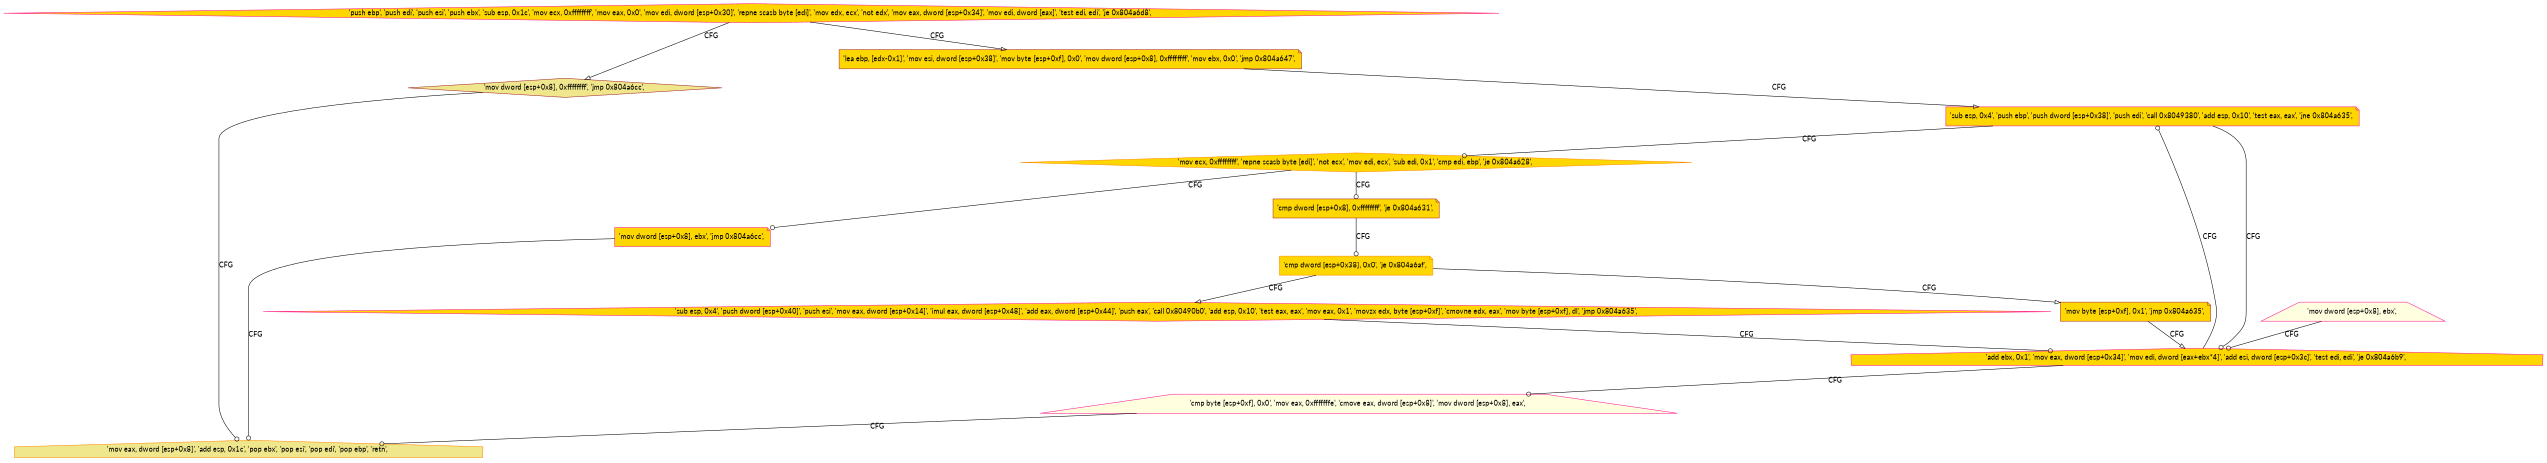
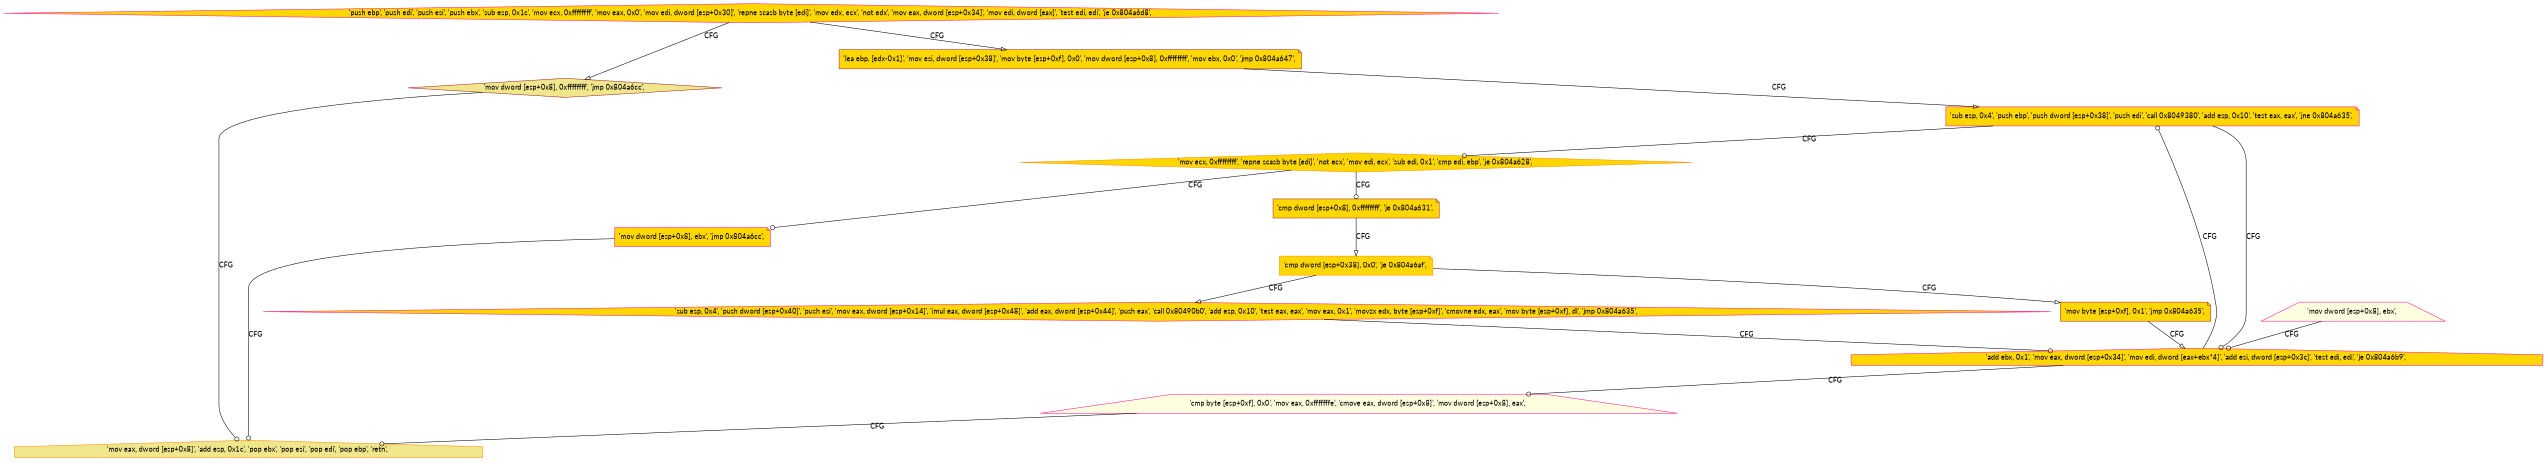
edge "'cmp dword [esp+0x8], 0xffffffff', 'je 0x804a631'," -> "'cmp dword [esp+0x38], 0x0', 'je 0x804a6af',": arrowhead odot -> onormal
